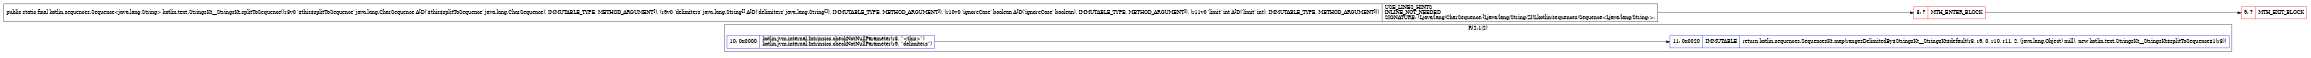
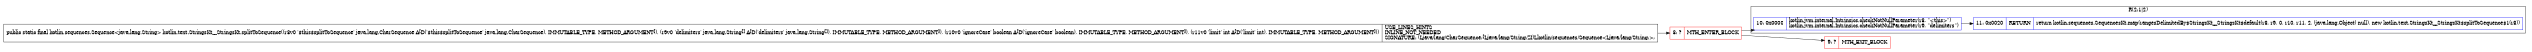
edge "8: ?" -> "10: 0x0000": added
node "11: 0x0020": text "IMMUTABLE" -> "RETURN"
